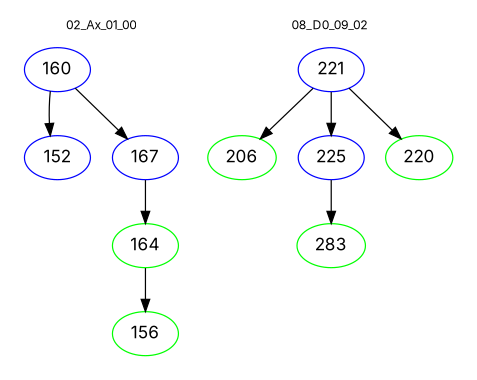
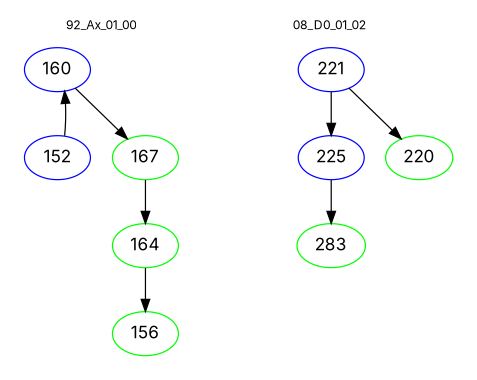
cluster "02_Ax_01_00": label "02_Ax_01_00" -> "92_Ax_01_00"
cluster "08_D0_09_02": label "08_D0_09_02" -> "08_D0_01_02"
edge "160" -> "152": reversed
node "167": color blue -> green
node "206": removed
